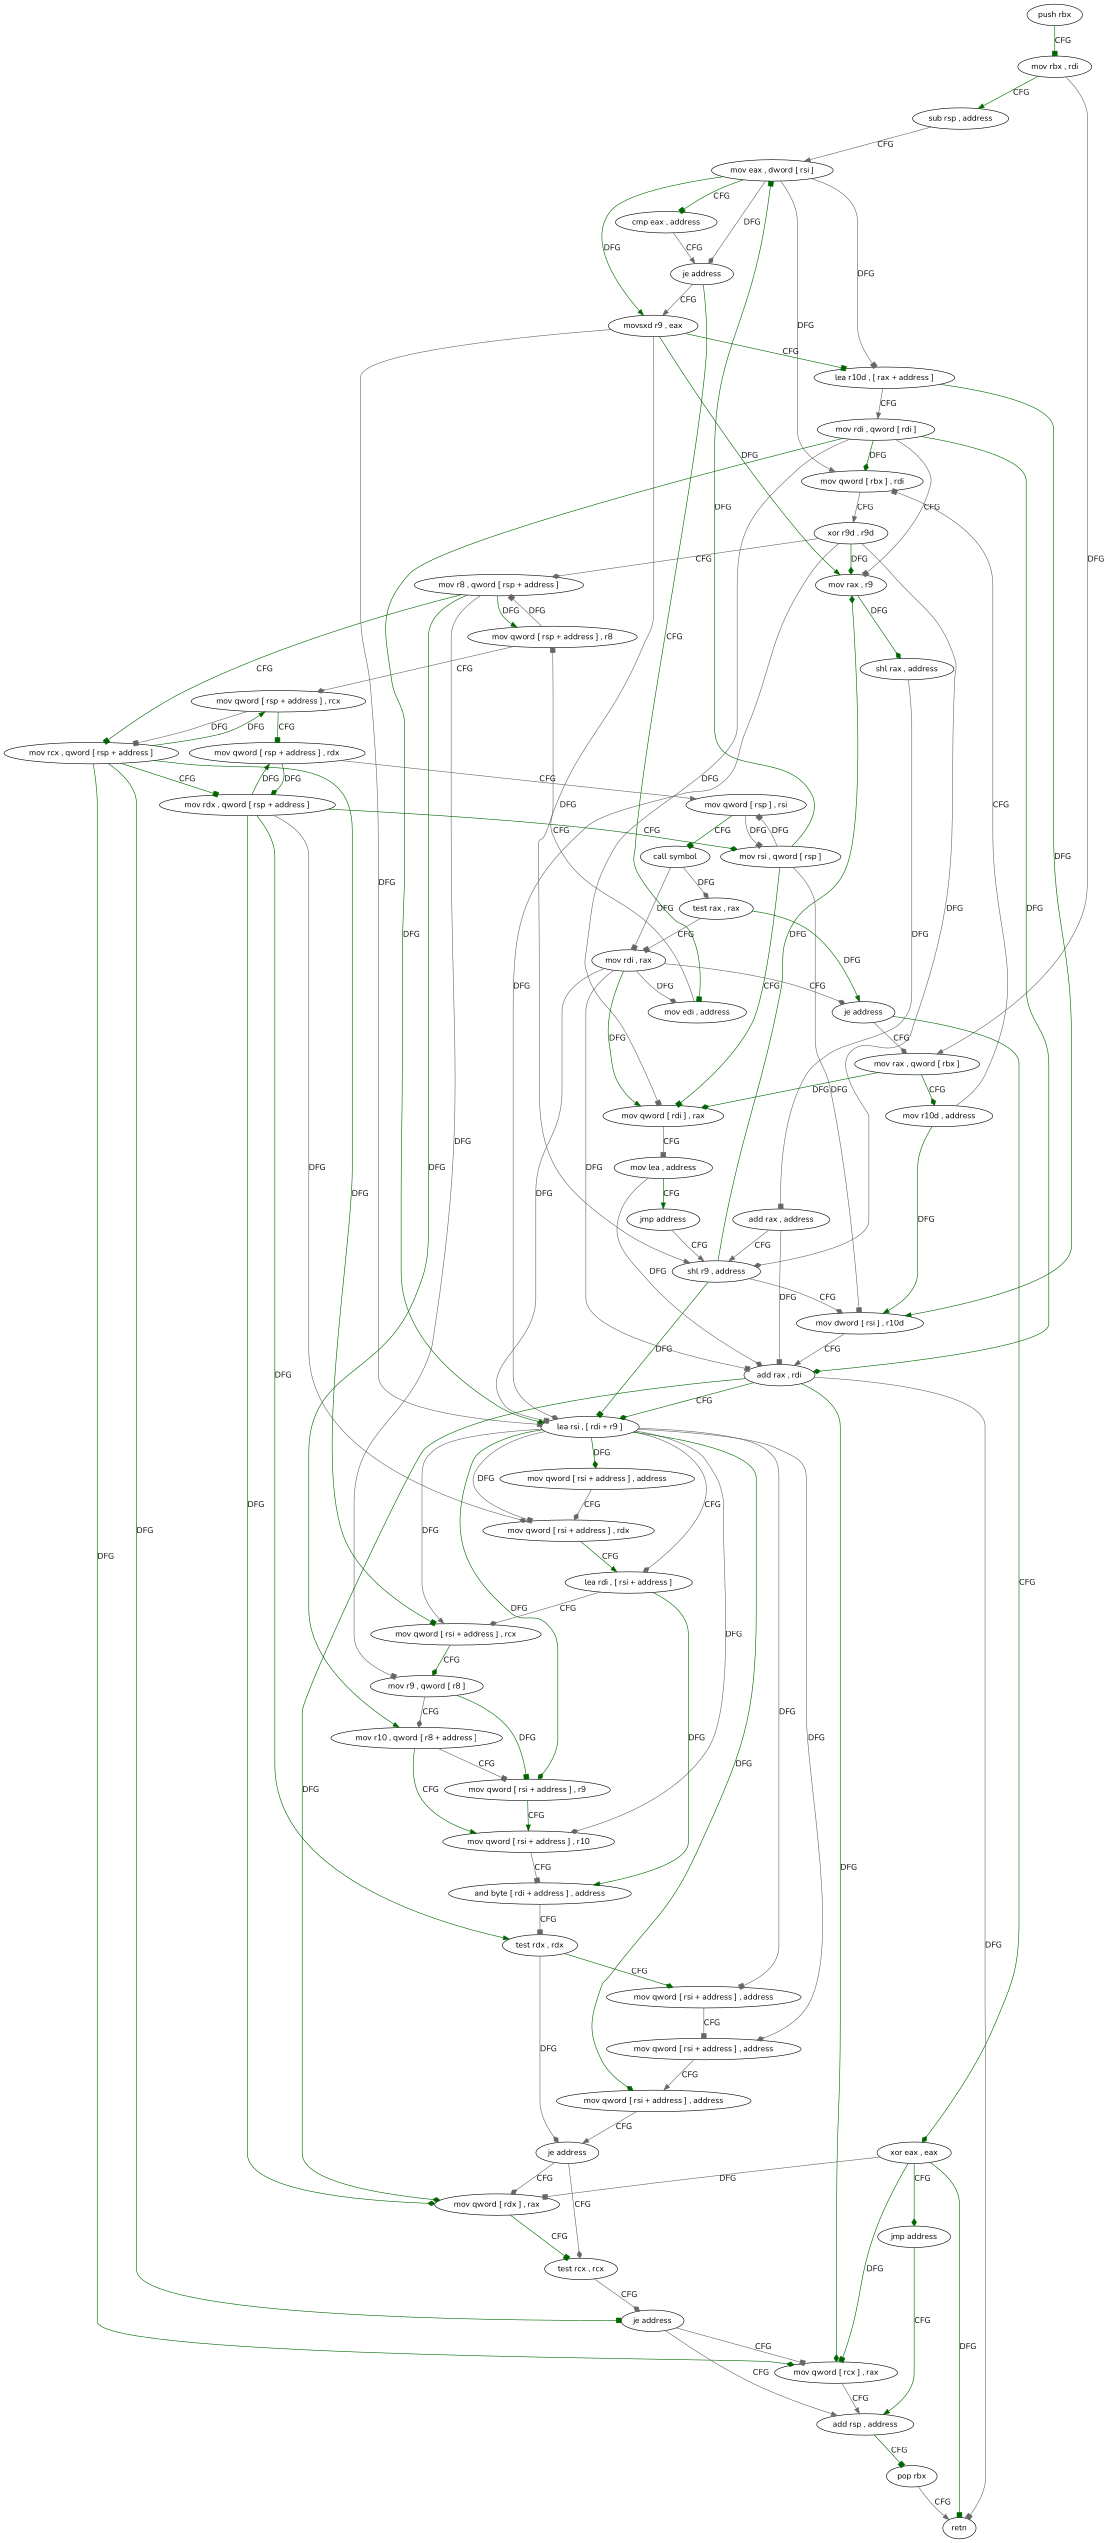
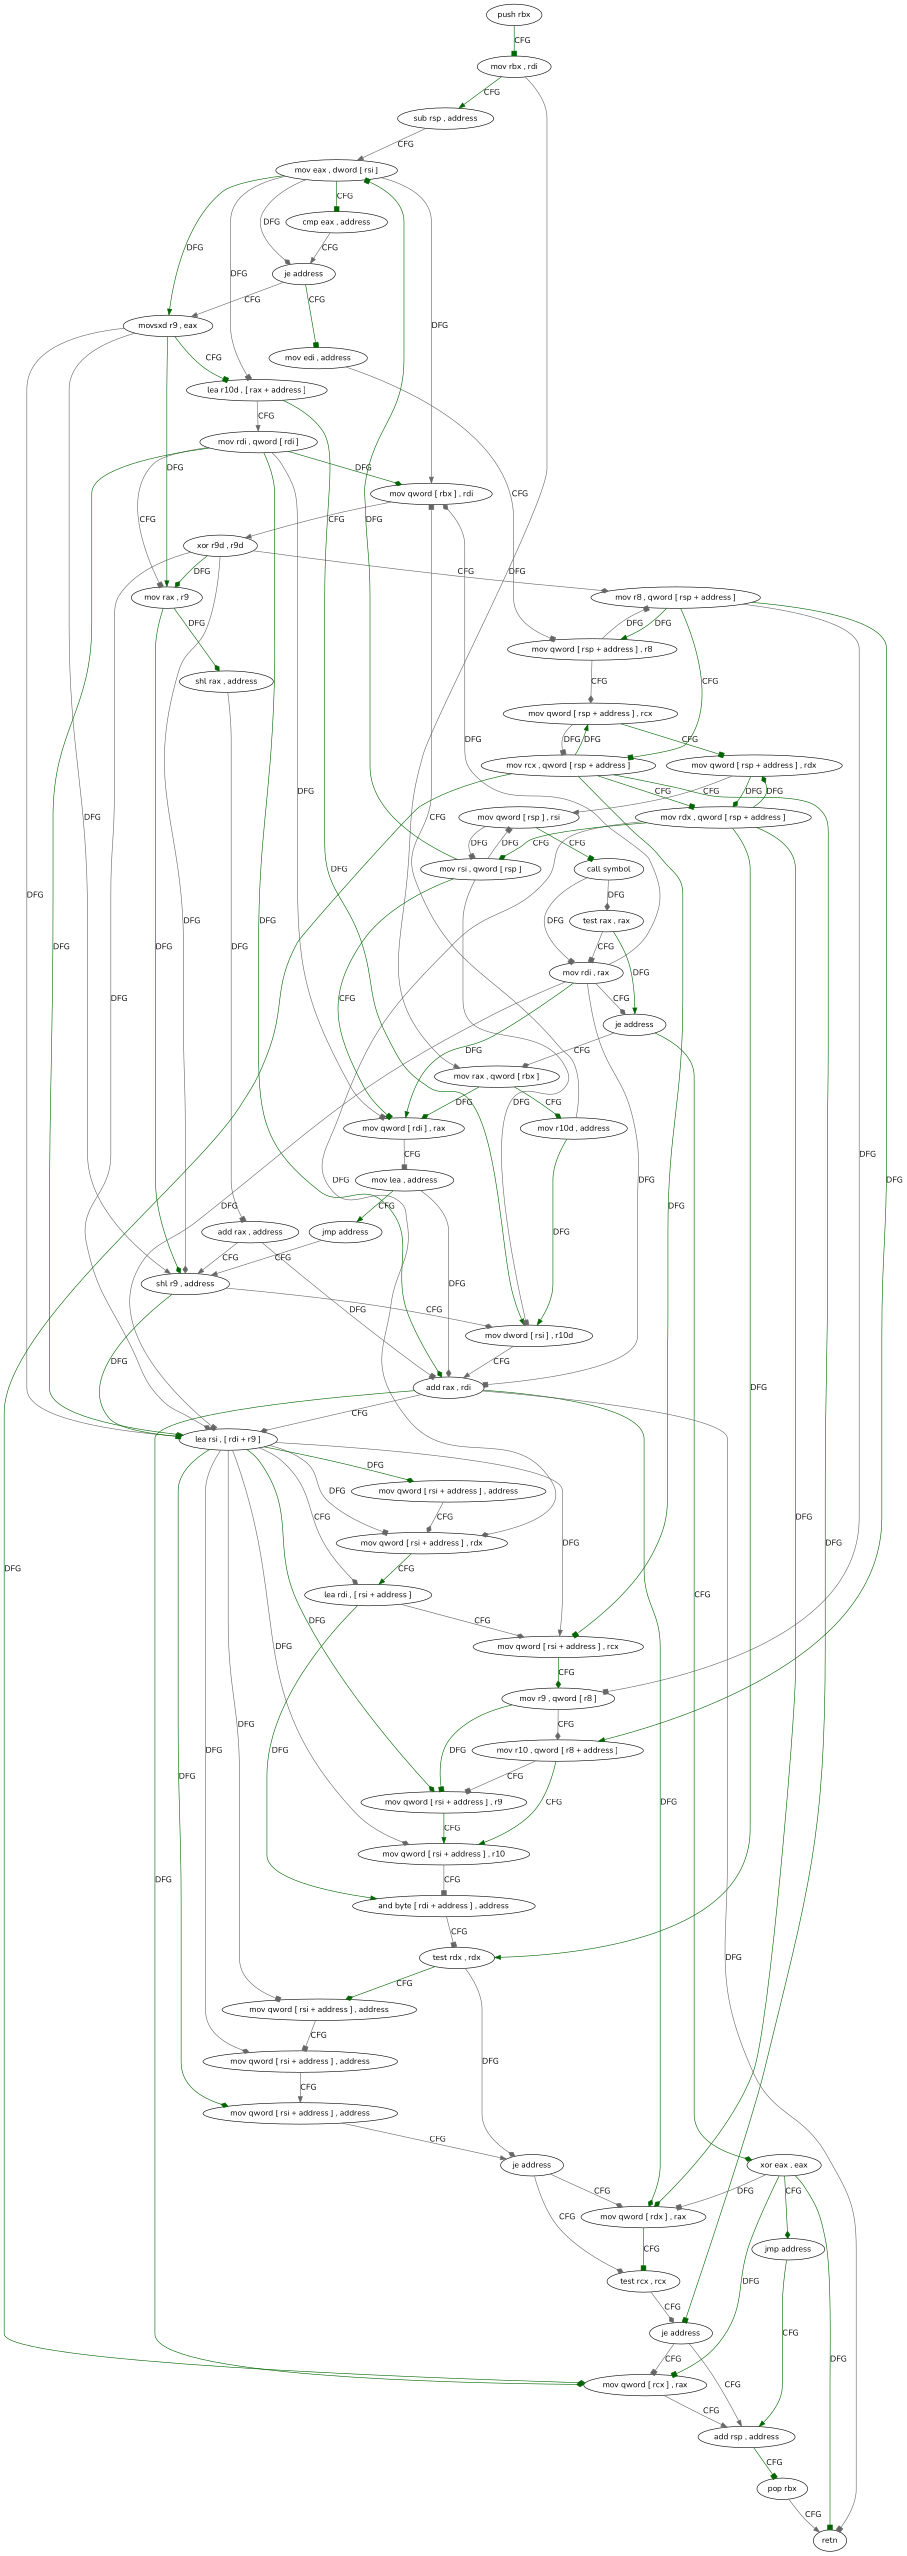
edge "mov rdx , qword [ rsp + address ]" -> "mov qword [ rsp + address ] , rdx": arrowhead normal -> diamond
edge "shl r9 , address" -> "mov rax , r9": reversed
edge "mov rdi , rax" -> "mov edi , address": now "mov rdi , rax" -> "mov qword [ rbx ] , rdi"
edge "add rax , rdi" -> "lea rsi , [ rdi + r9 ]": color darkgreen -> gray40
